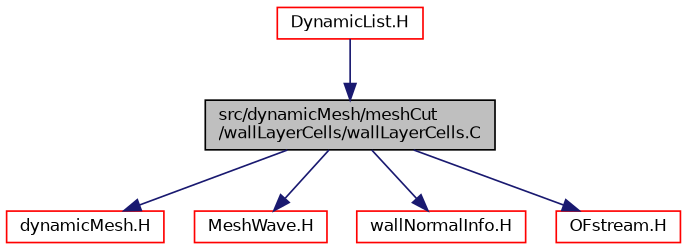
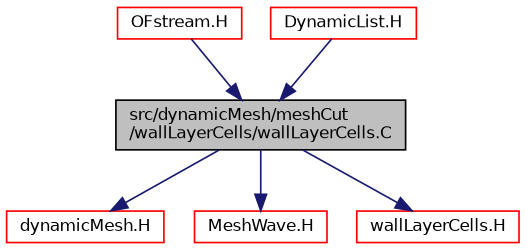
edge "src/dynamicMesh/meshCut /wallLayerCells/wallLayerCells.C" -> "OFstream.H": reversed
node "wallNormalInfo.H": label "wallNormalInfo.H" -> "wallLayerCells.H"
